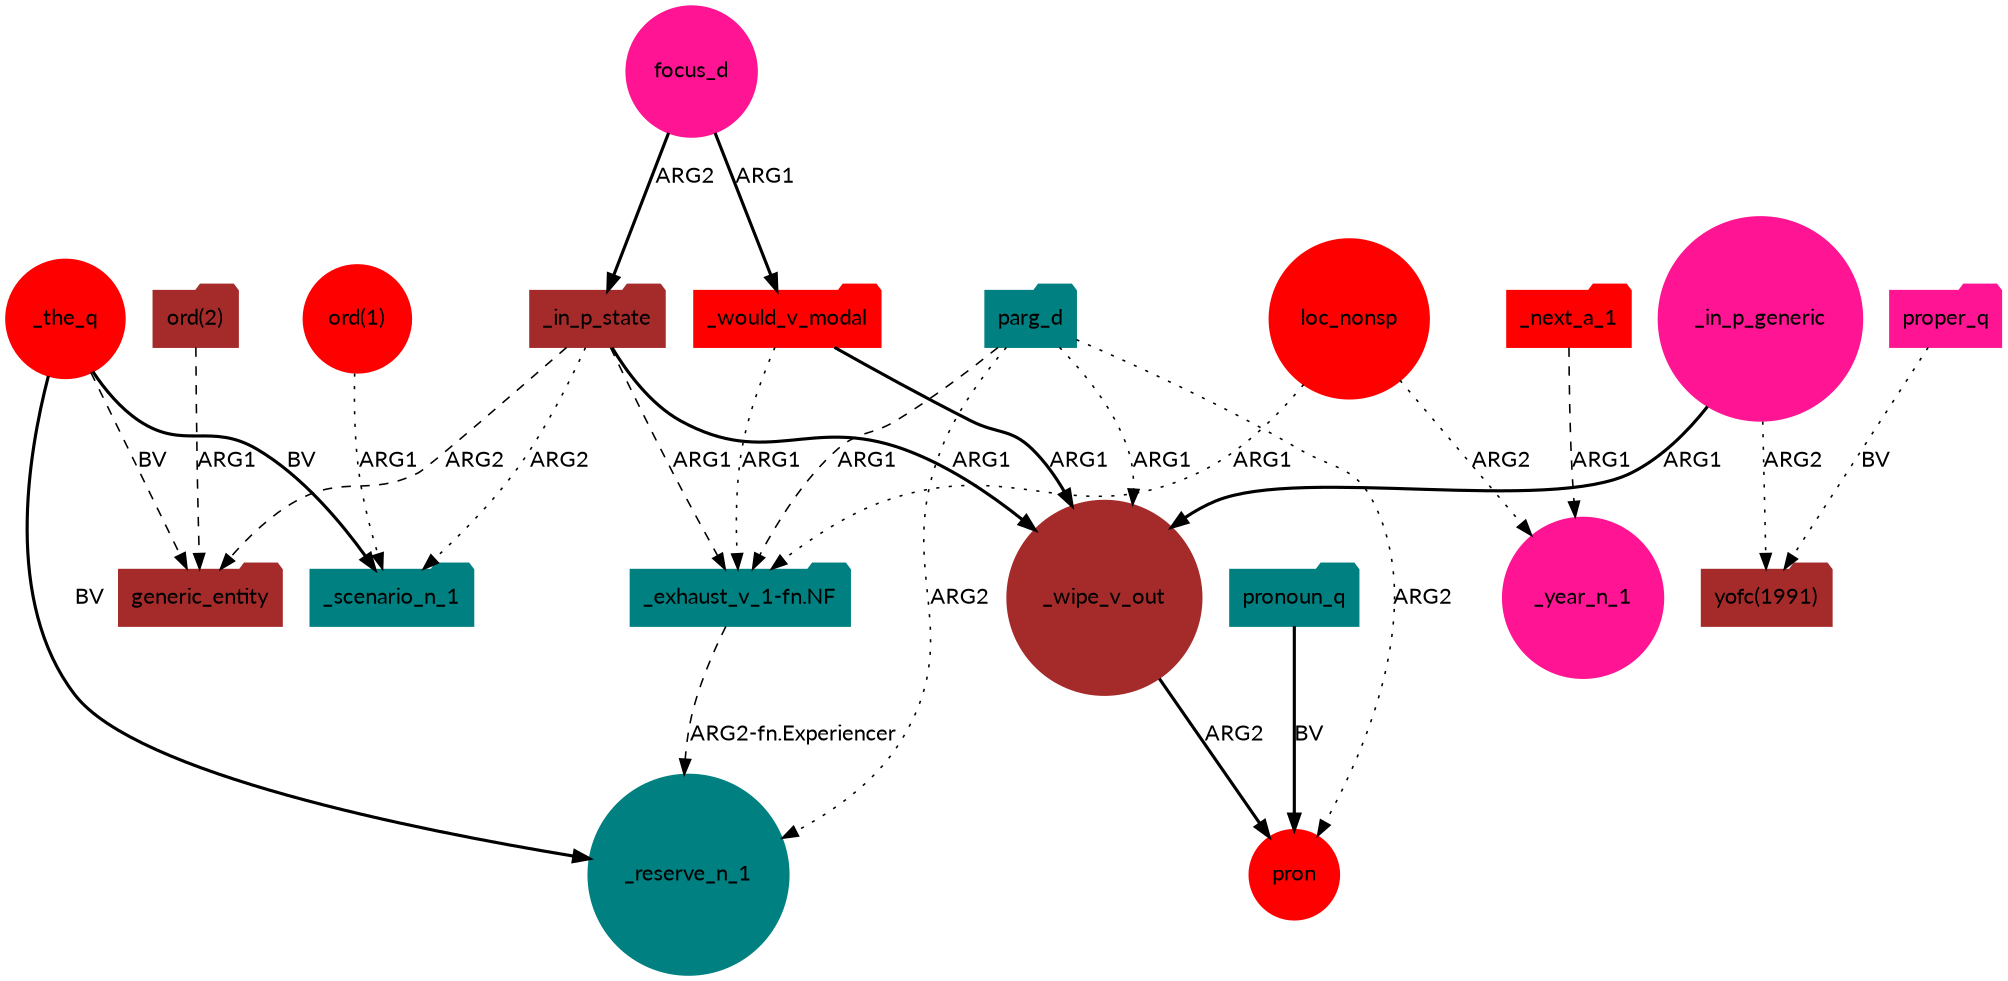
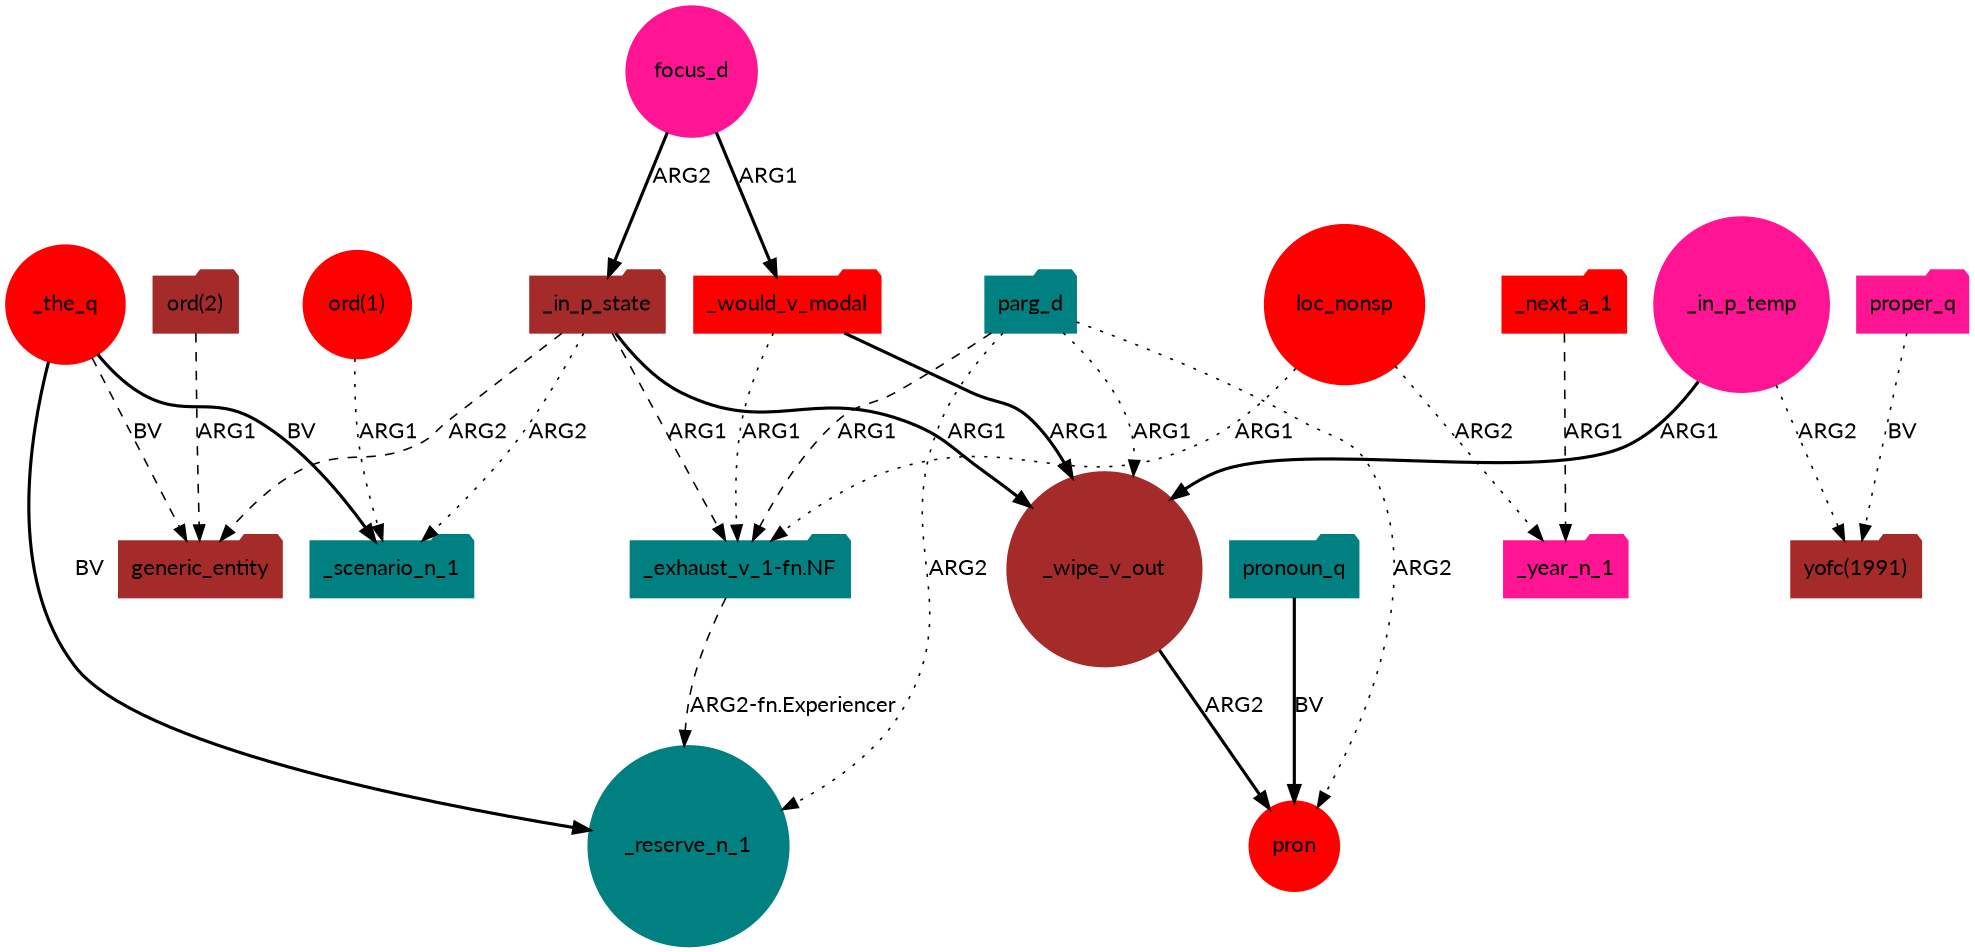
node "_in_p_generic": label "_in_p_generic" -> "_in_p_temp"
node "_year_n_1": shape circle -> folder
